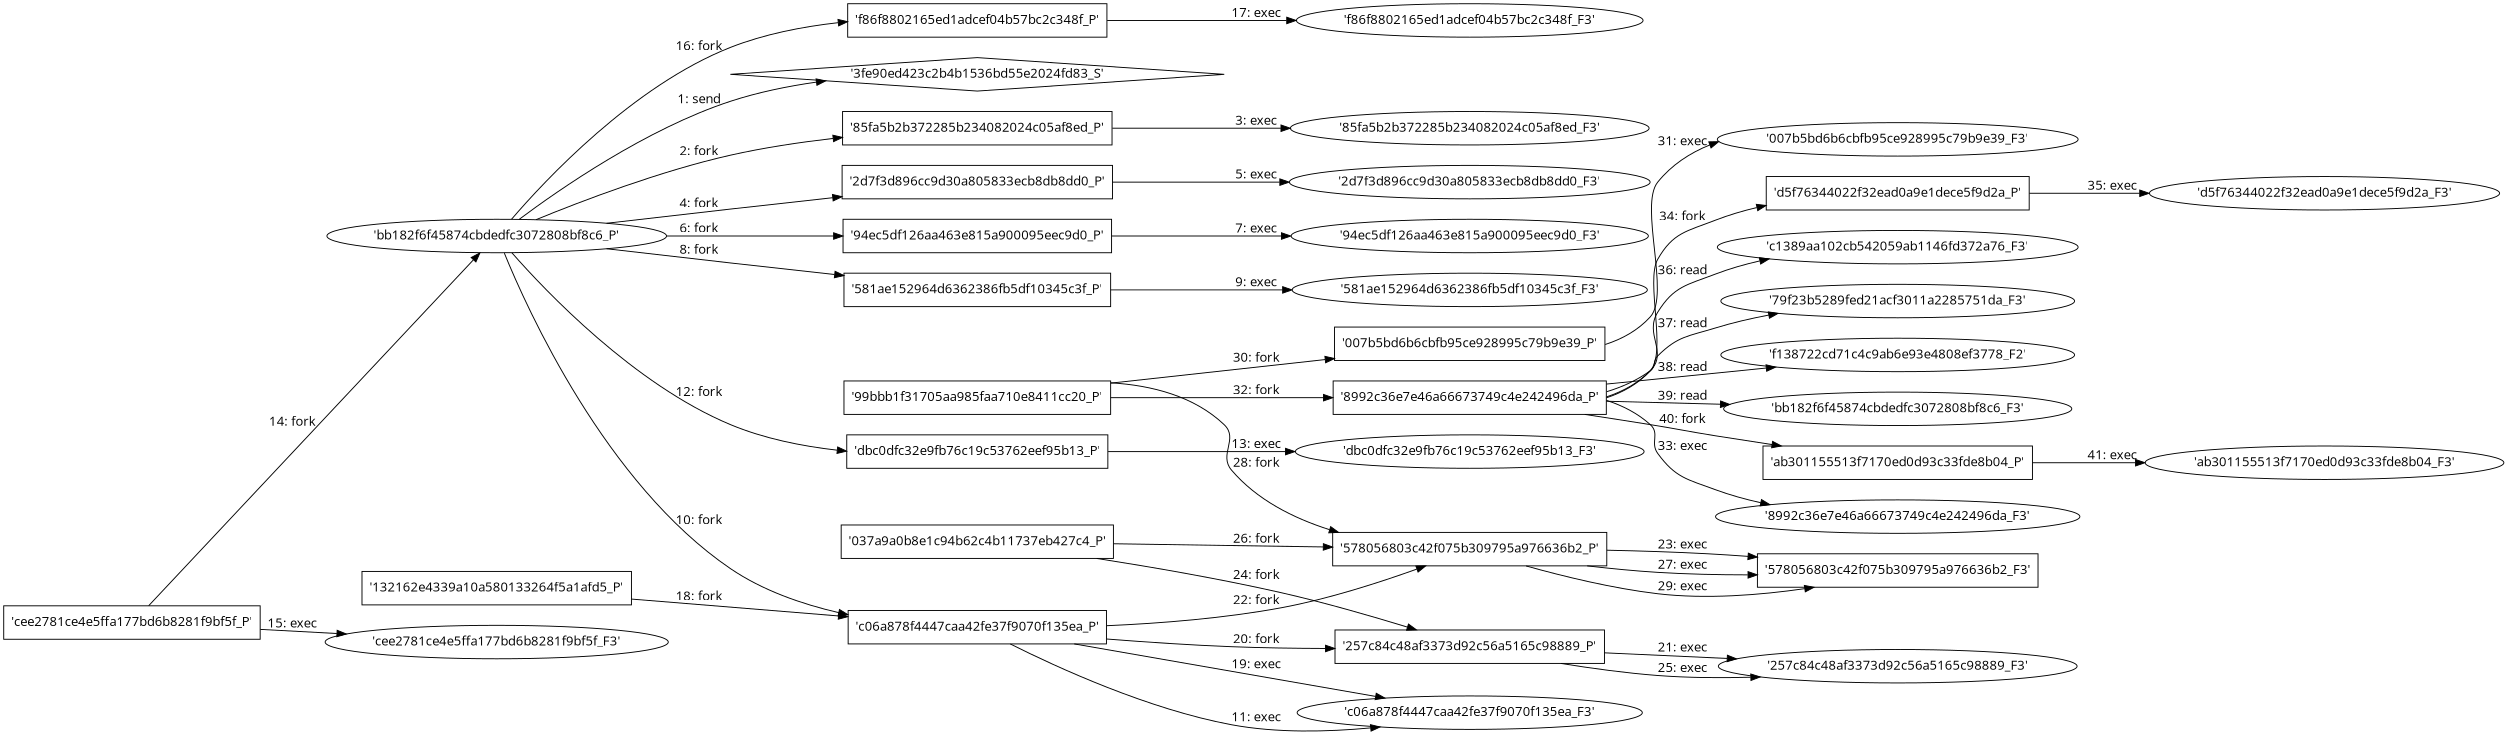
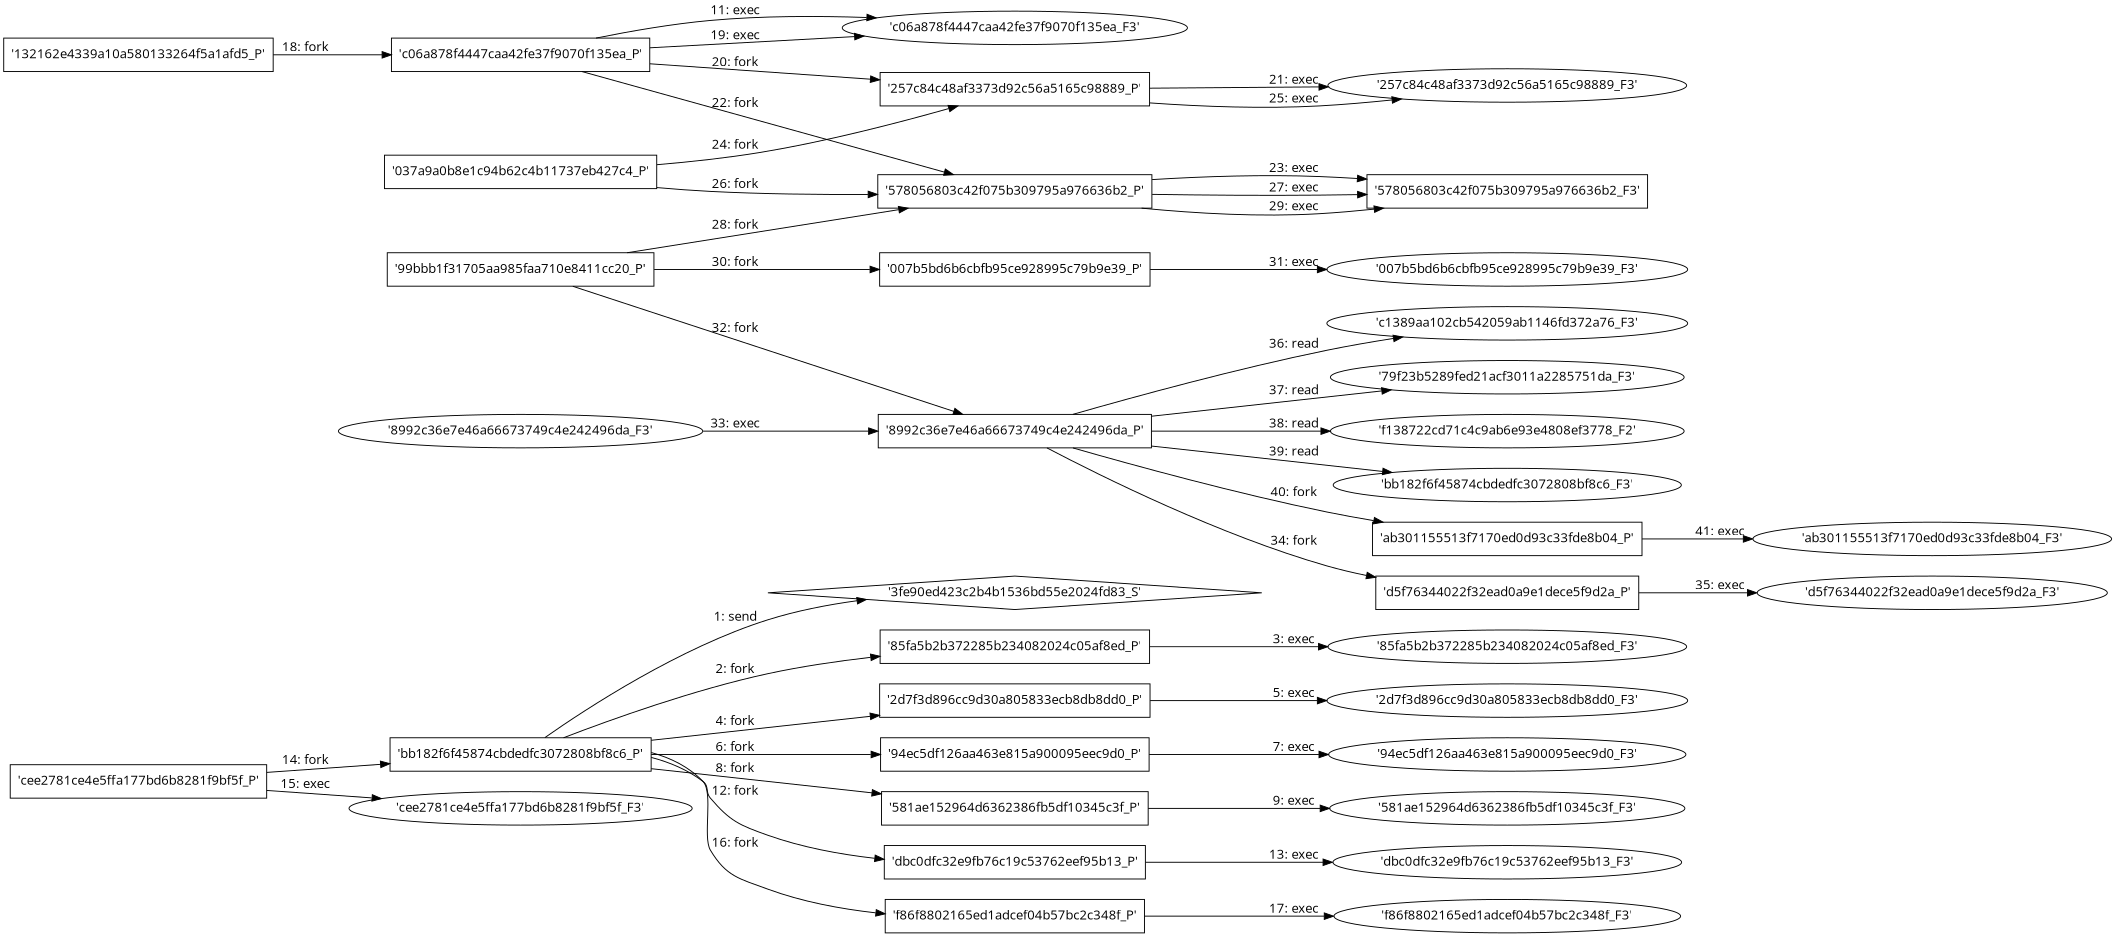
node "'bb182f6f45874cbdedfc3072808bf8c6_P'": shape ellipse -> box
edge "'8992c36e7e46a66673749c4e242496da_P'" -> "'8992c36e7e46a66673749c4e242496da_F3'": reversed
edge "'bb182f6f45874cbdedfc3072808bf8c6_P'" -> "'c06a878f4447caa42fe37f9070f135ea_P'": removed, label "10: fork"
